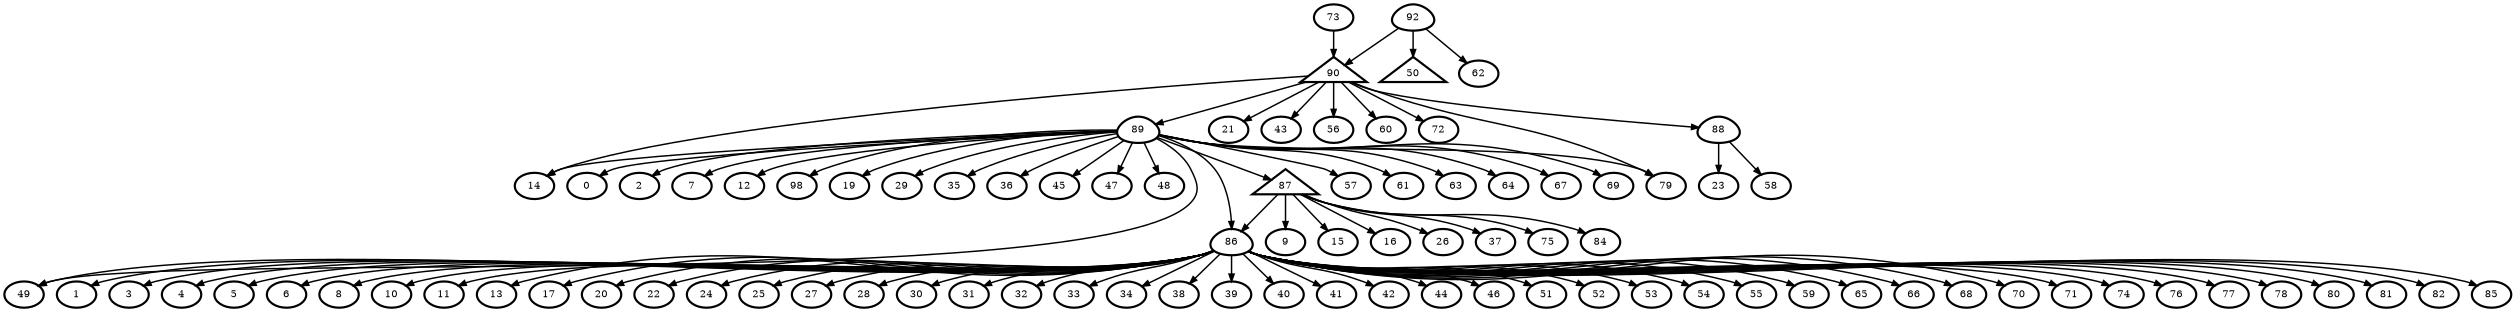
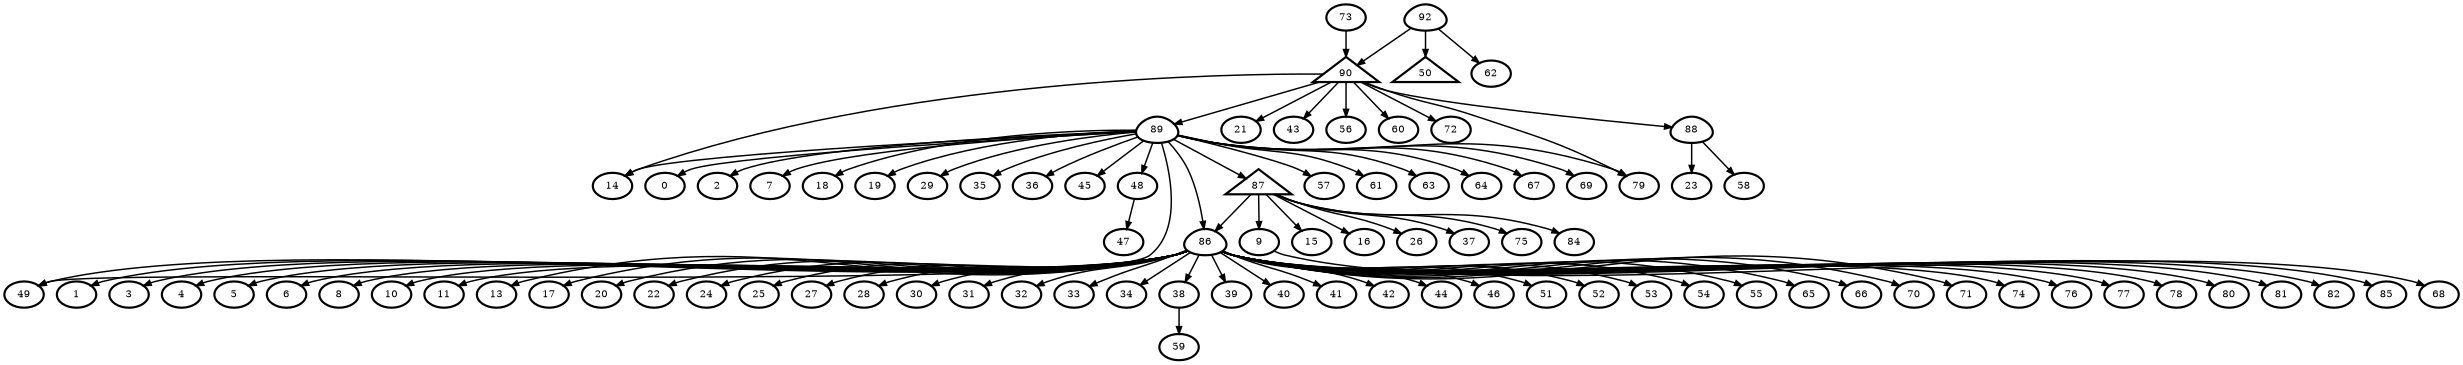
edge "89" -> "47": now "48" -> "47"
node "12": removed
node "98": label "98" -> "18"
edge "86" -> "59": now "38" -> "59"
edge "86" -> "68": now "9" -> "68"
